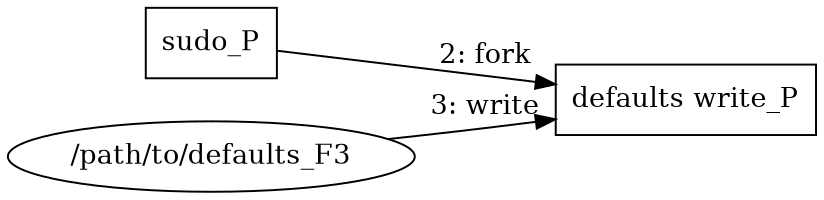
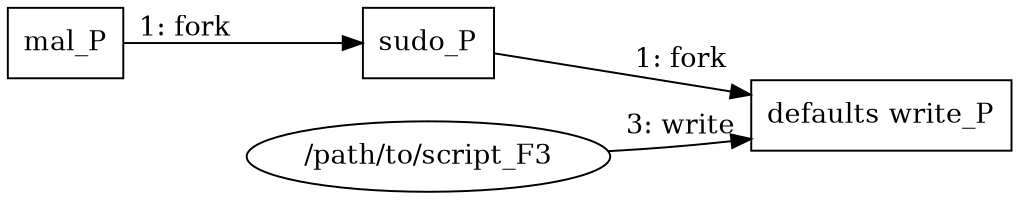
node "mal_P": added
edge "sudo_P" -> "defaults write_P": label "2: fork" -> "1: fork"
node "/path/to/defaults_F3": label "/path/to/defaults_F3" -> "/path/to/script_F3"
